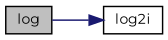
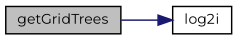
node "log": label "log" -> "getGridTrees"
